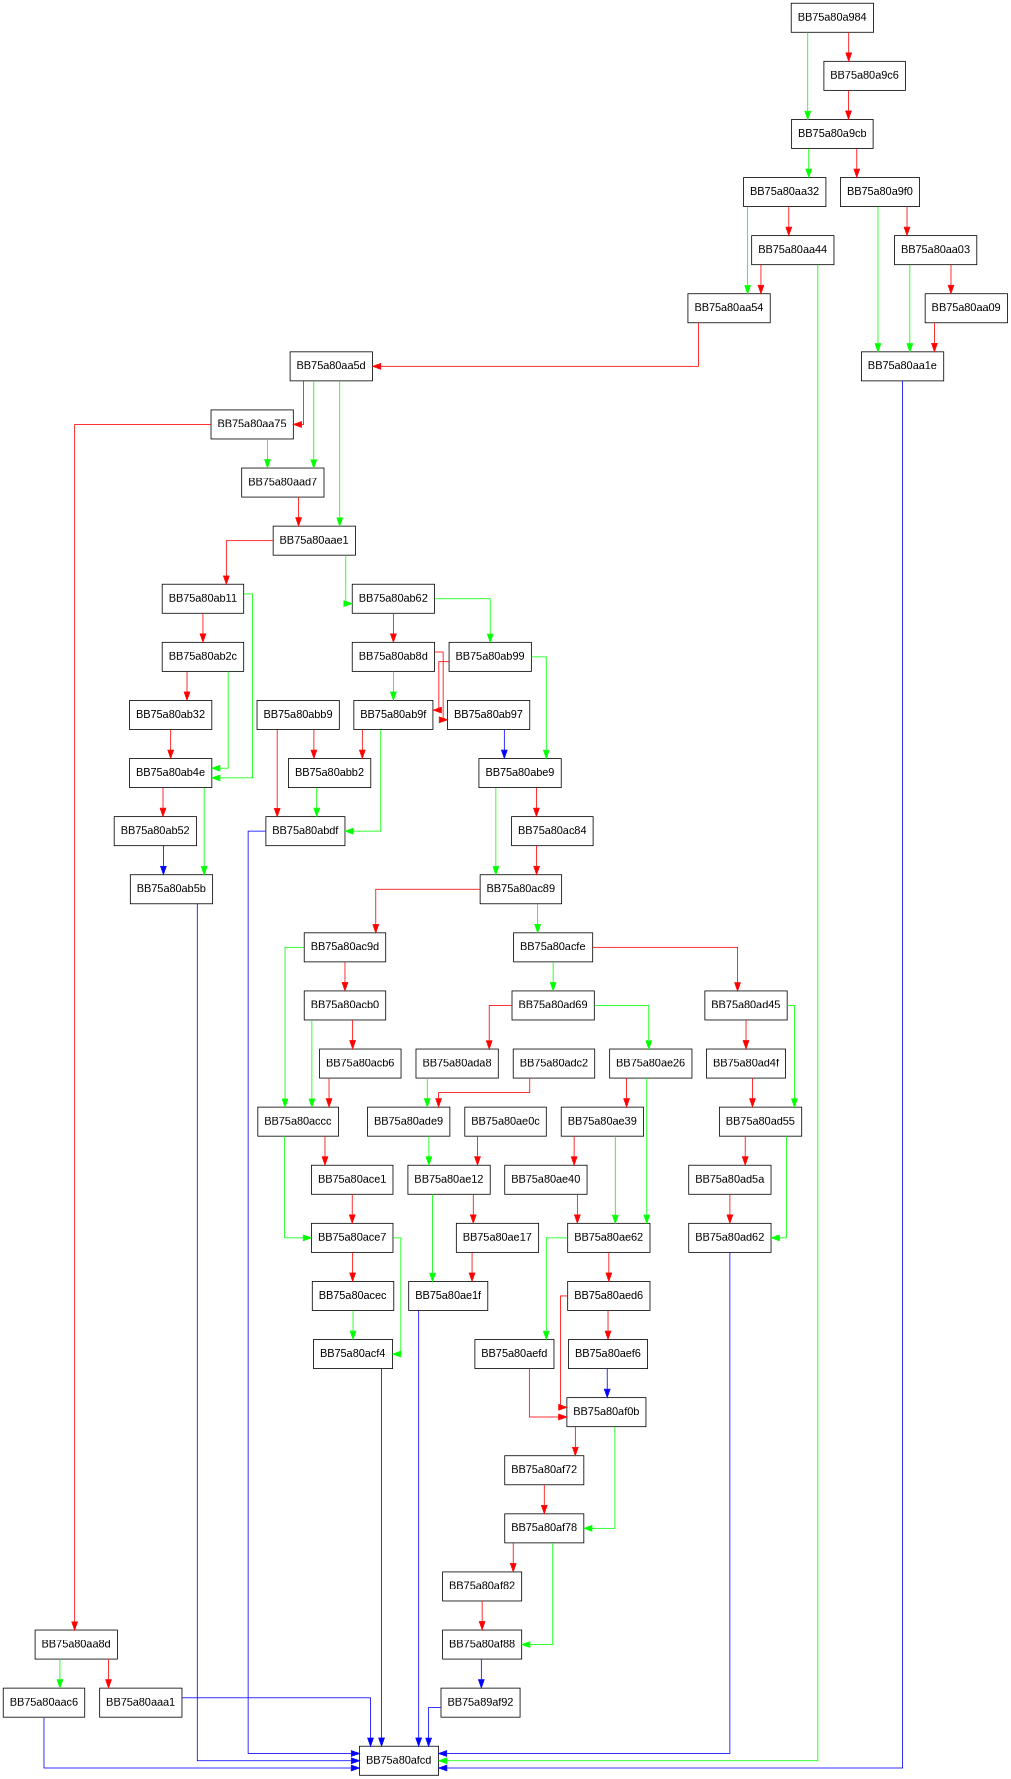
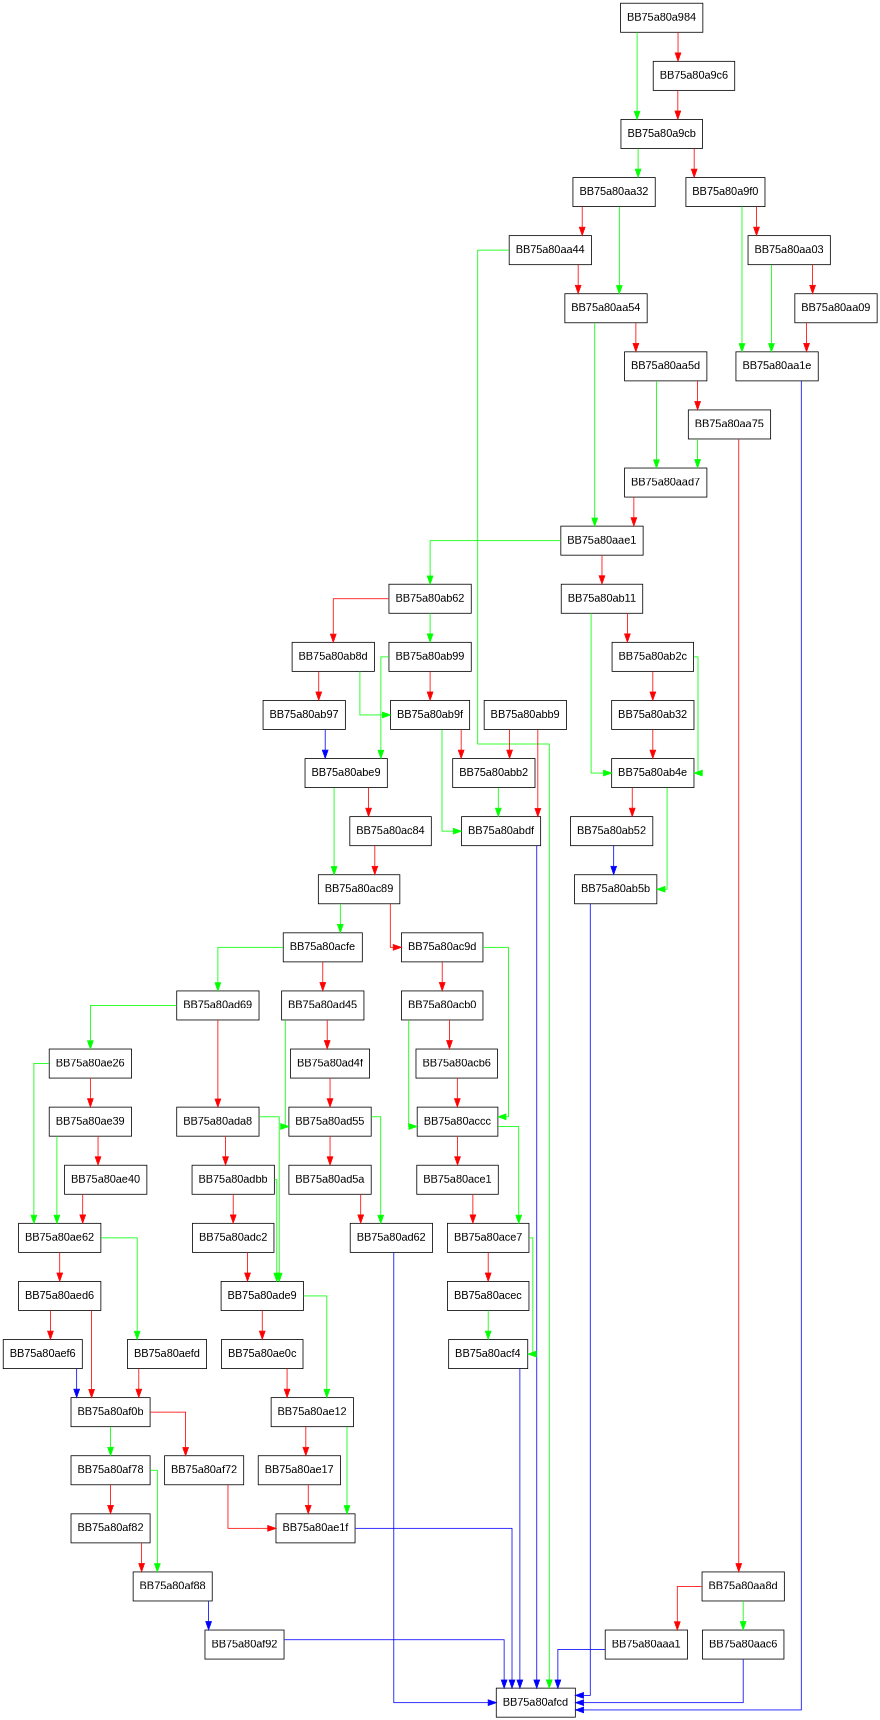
edge "BB75a80aa5d" -> "BB75a80aae1": now "BB75a80aa54" -> "BB75a80aae1"
node "BB75a80adbb": added
edge "BB75a80ade9" -> "BB75a80ae0c": added
edge "BB75a80af72" -> "BB75a80af78": now "BB75a80af72" -> "BB75a80ae1f"
node "BB75a89af92": label "BB75a89af92" -> "BB75a80af92"
